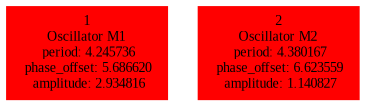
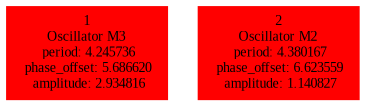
node "1": text "Oscillator M1" -> "Oscillator M3"
